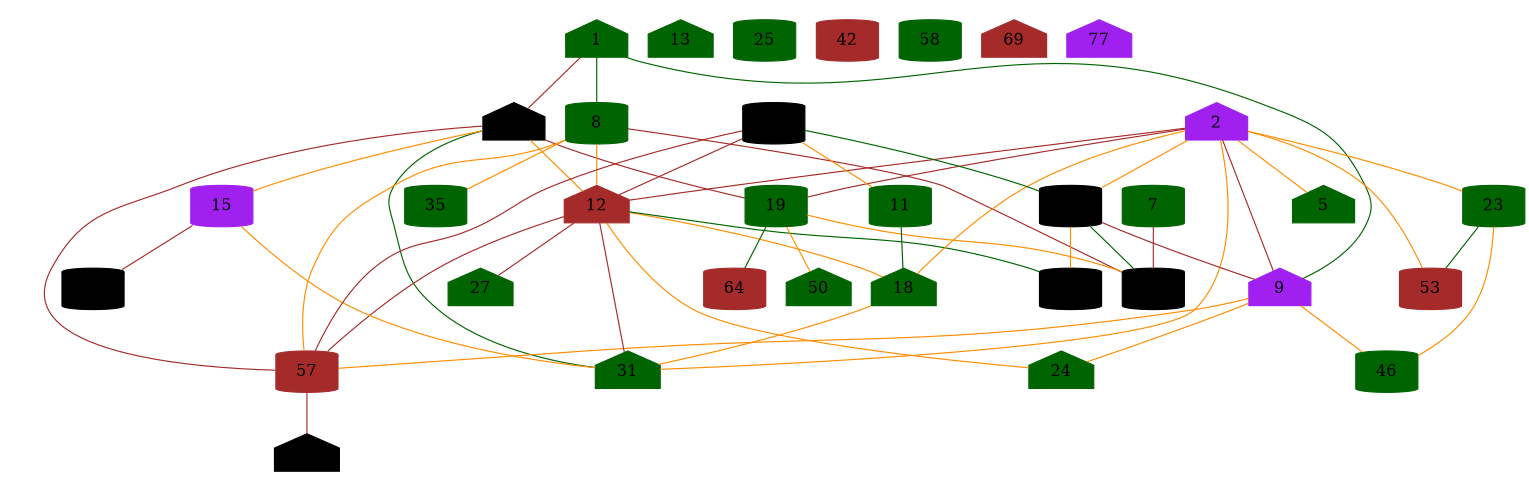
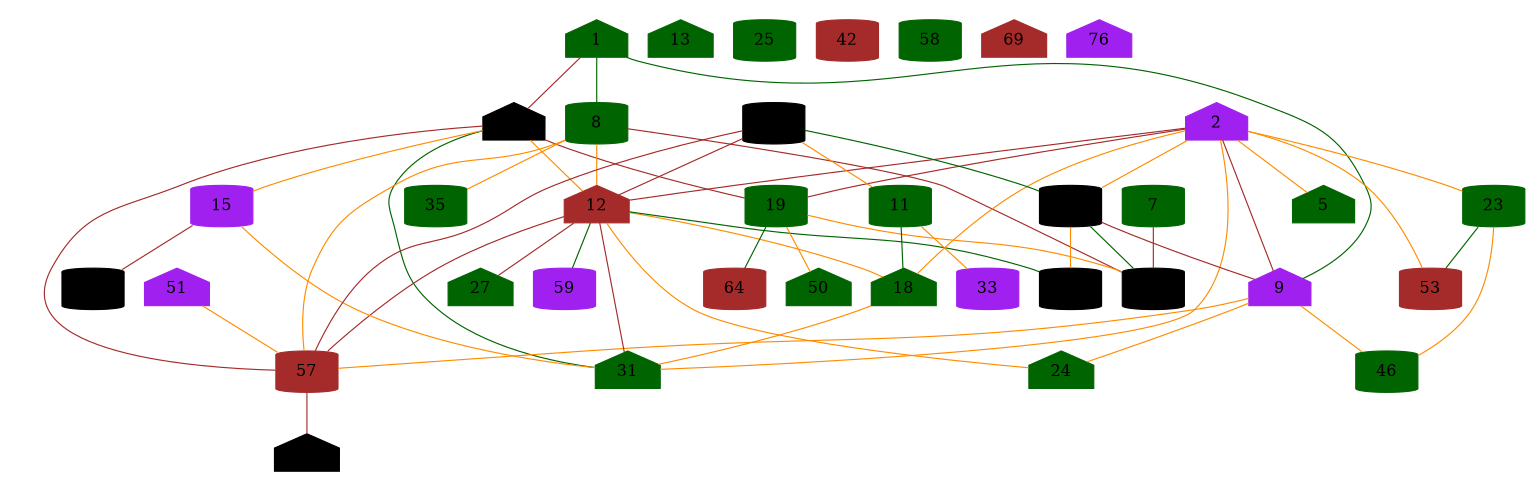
node "77": label "77" -> "76"
node "51": added
node "59": added
node "33": added
